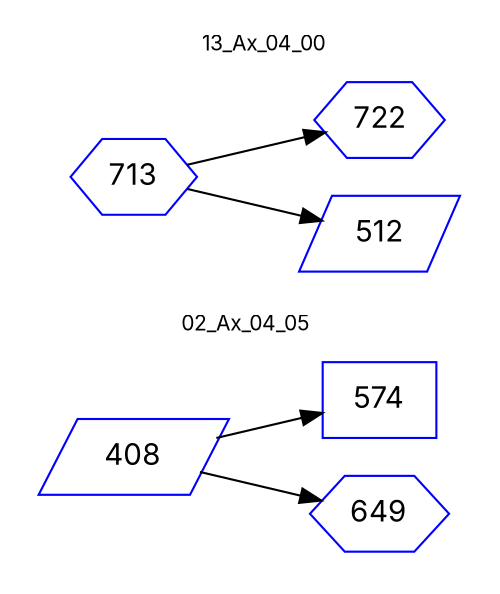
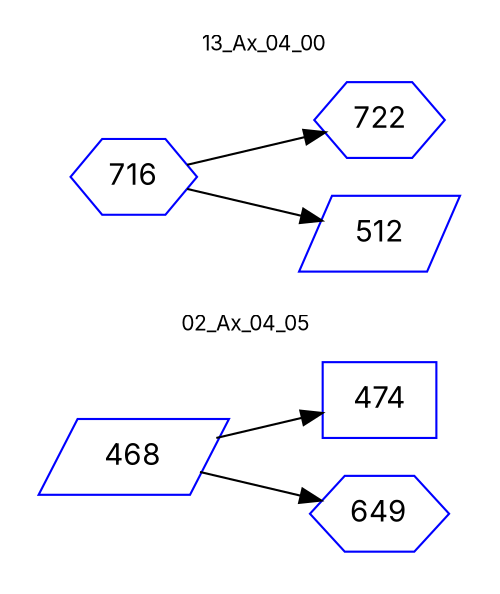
node "713": label "713" -> "716"
node "574": label "574" -> "474"
node "408": label "408" -> "468"
